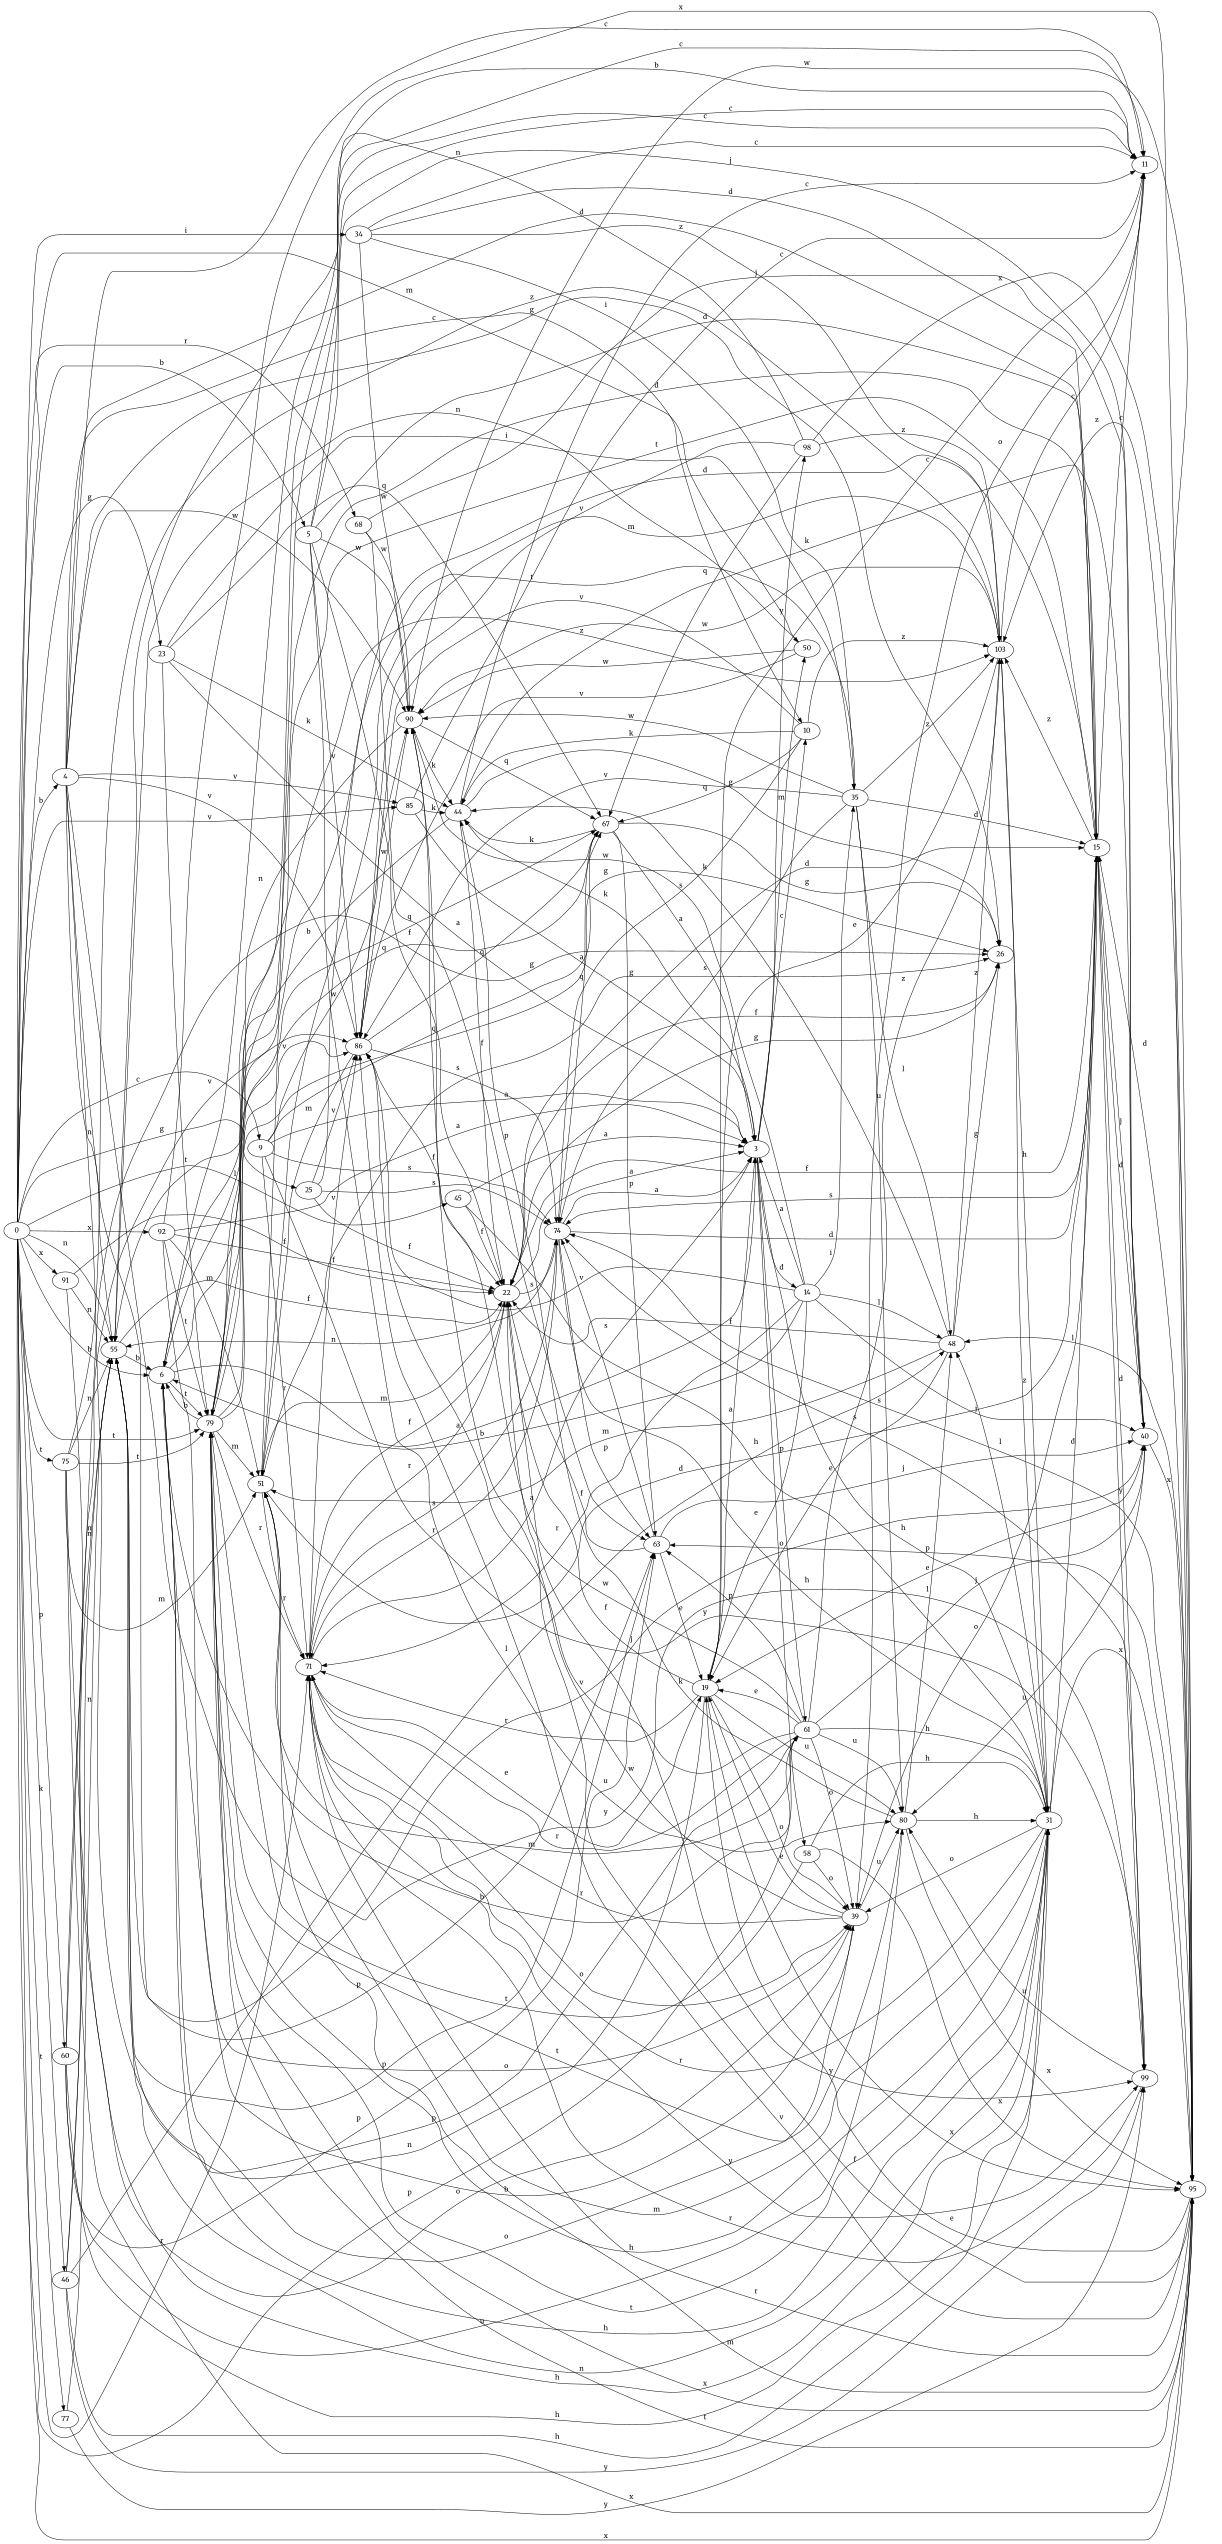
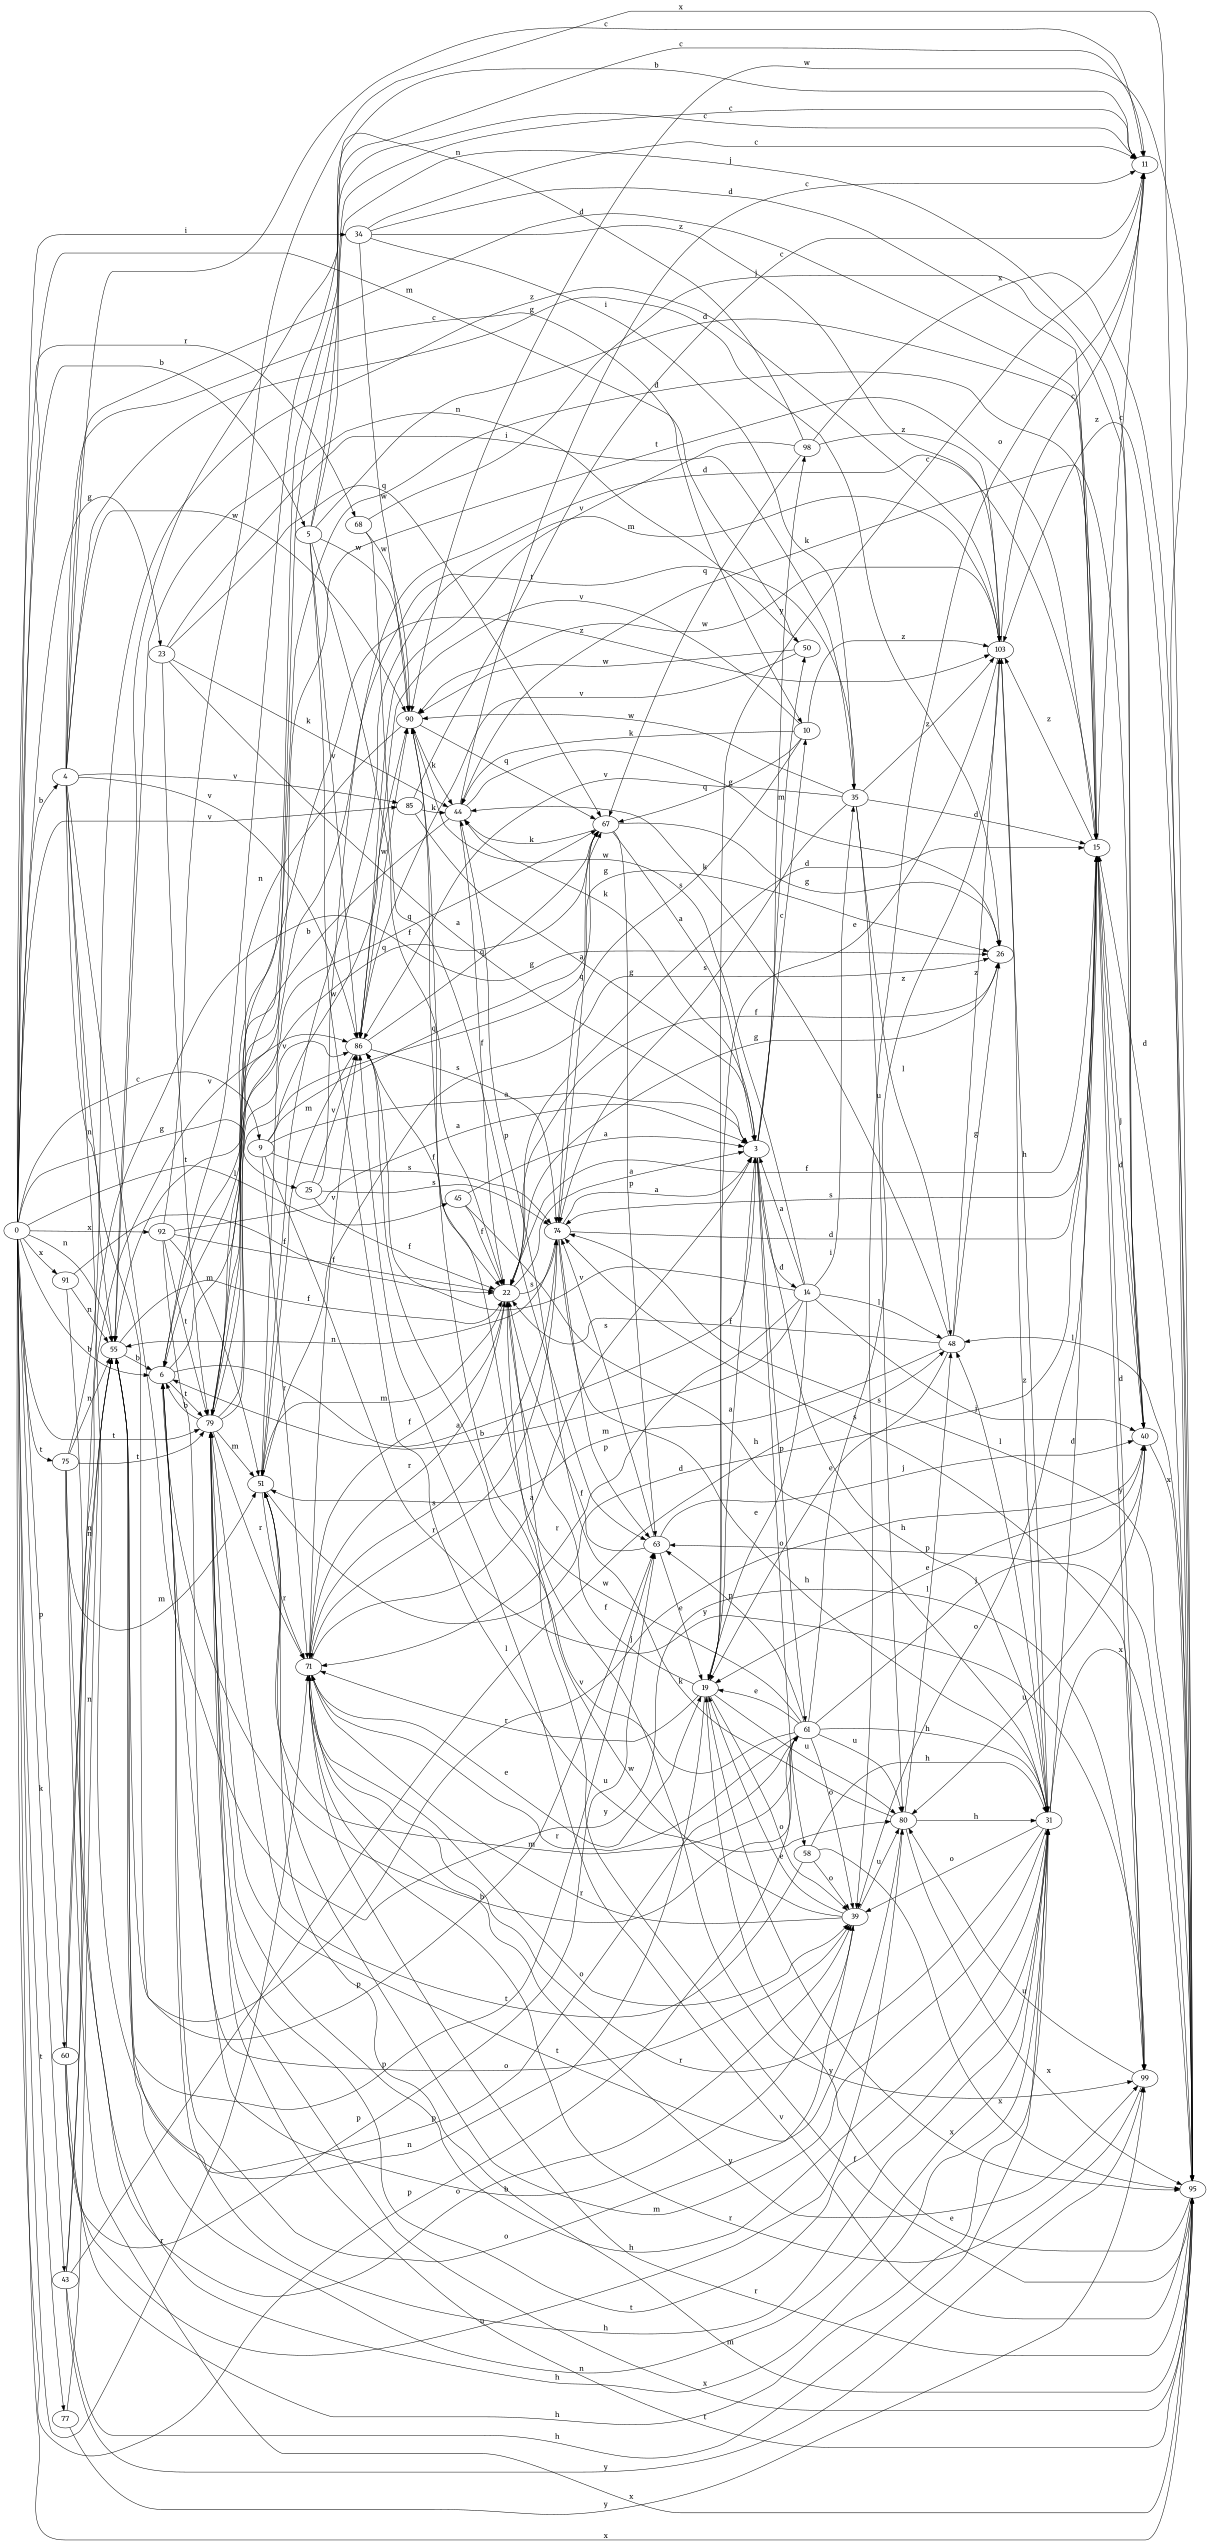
node "46": label "46" -> "43"
